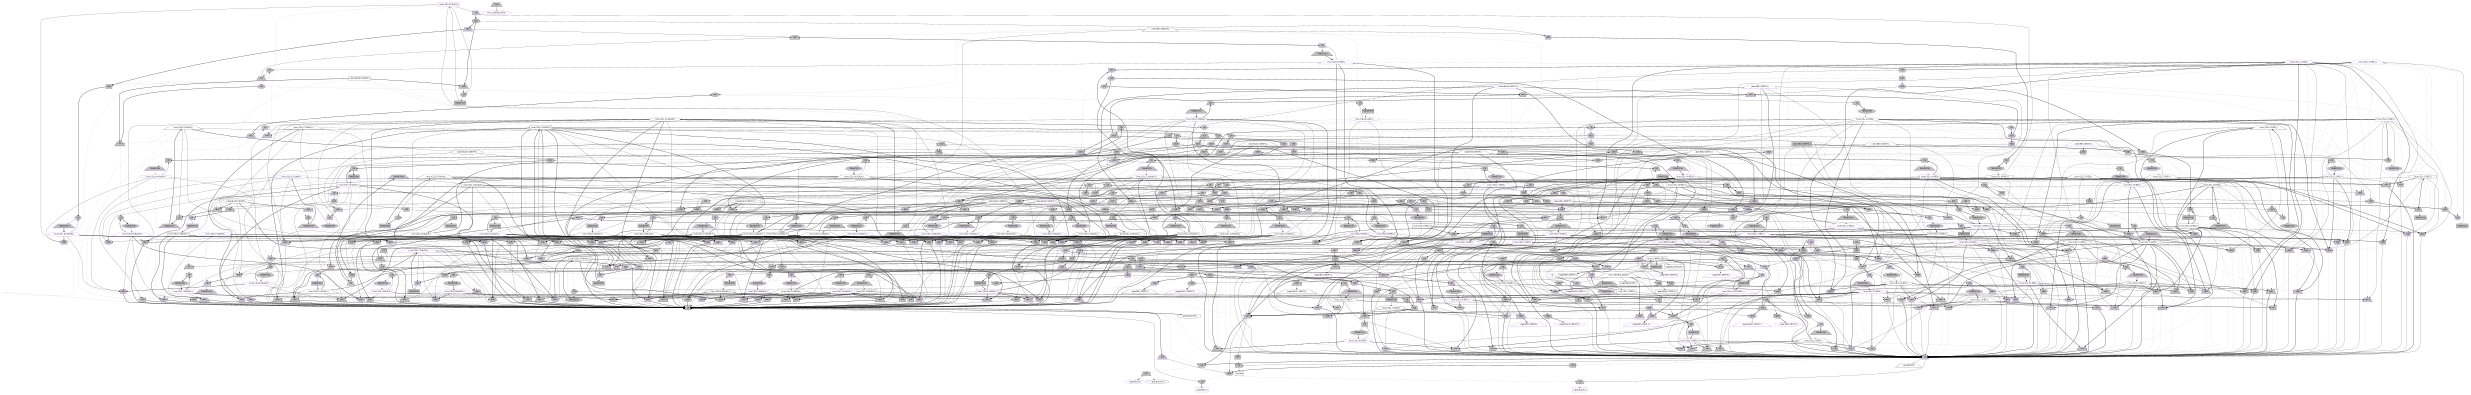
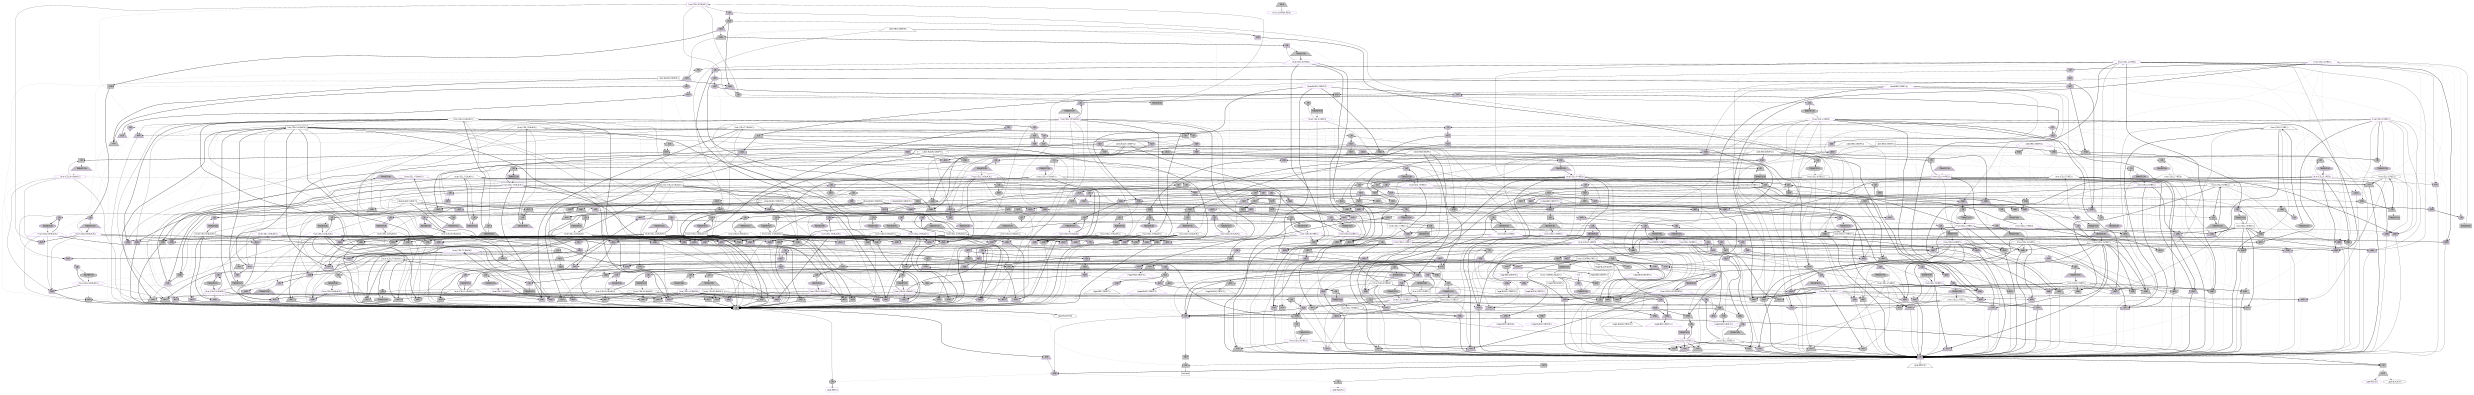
node "( does RED ( DROP 5 ) )": fillcolor grey -> white
node "( legal BLACK ( DROP 4 ) )": added
node "( legal BLACK ( DROP 3 ) )": removed
